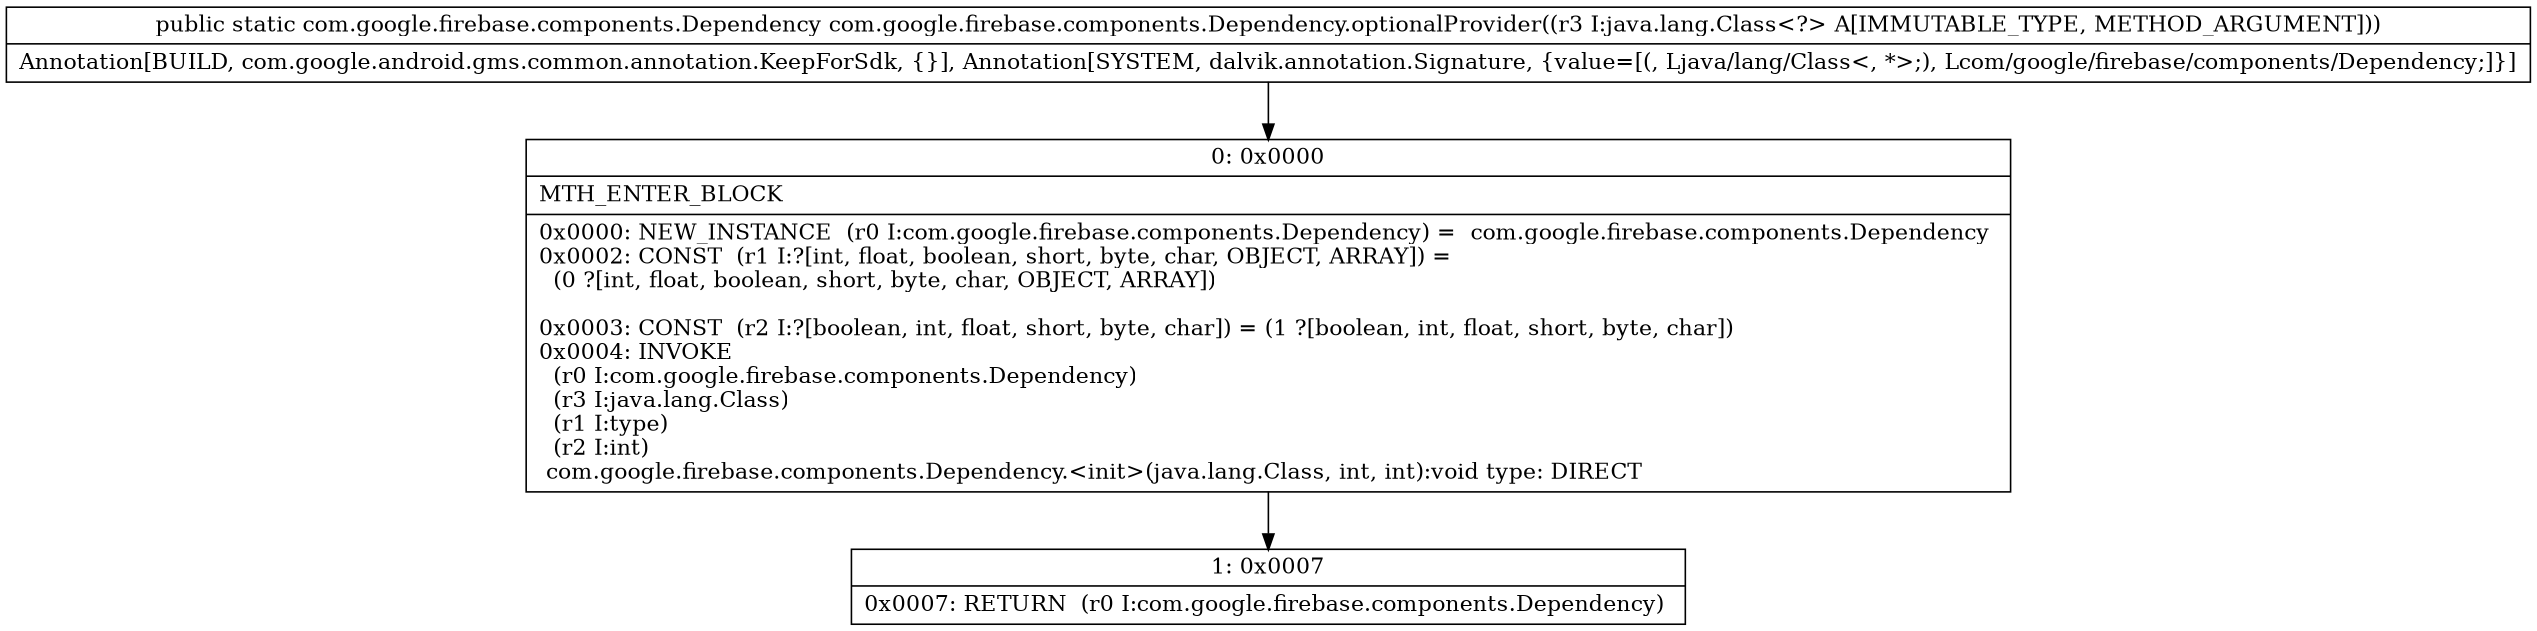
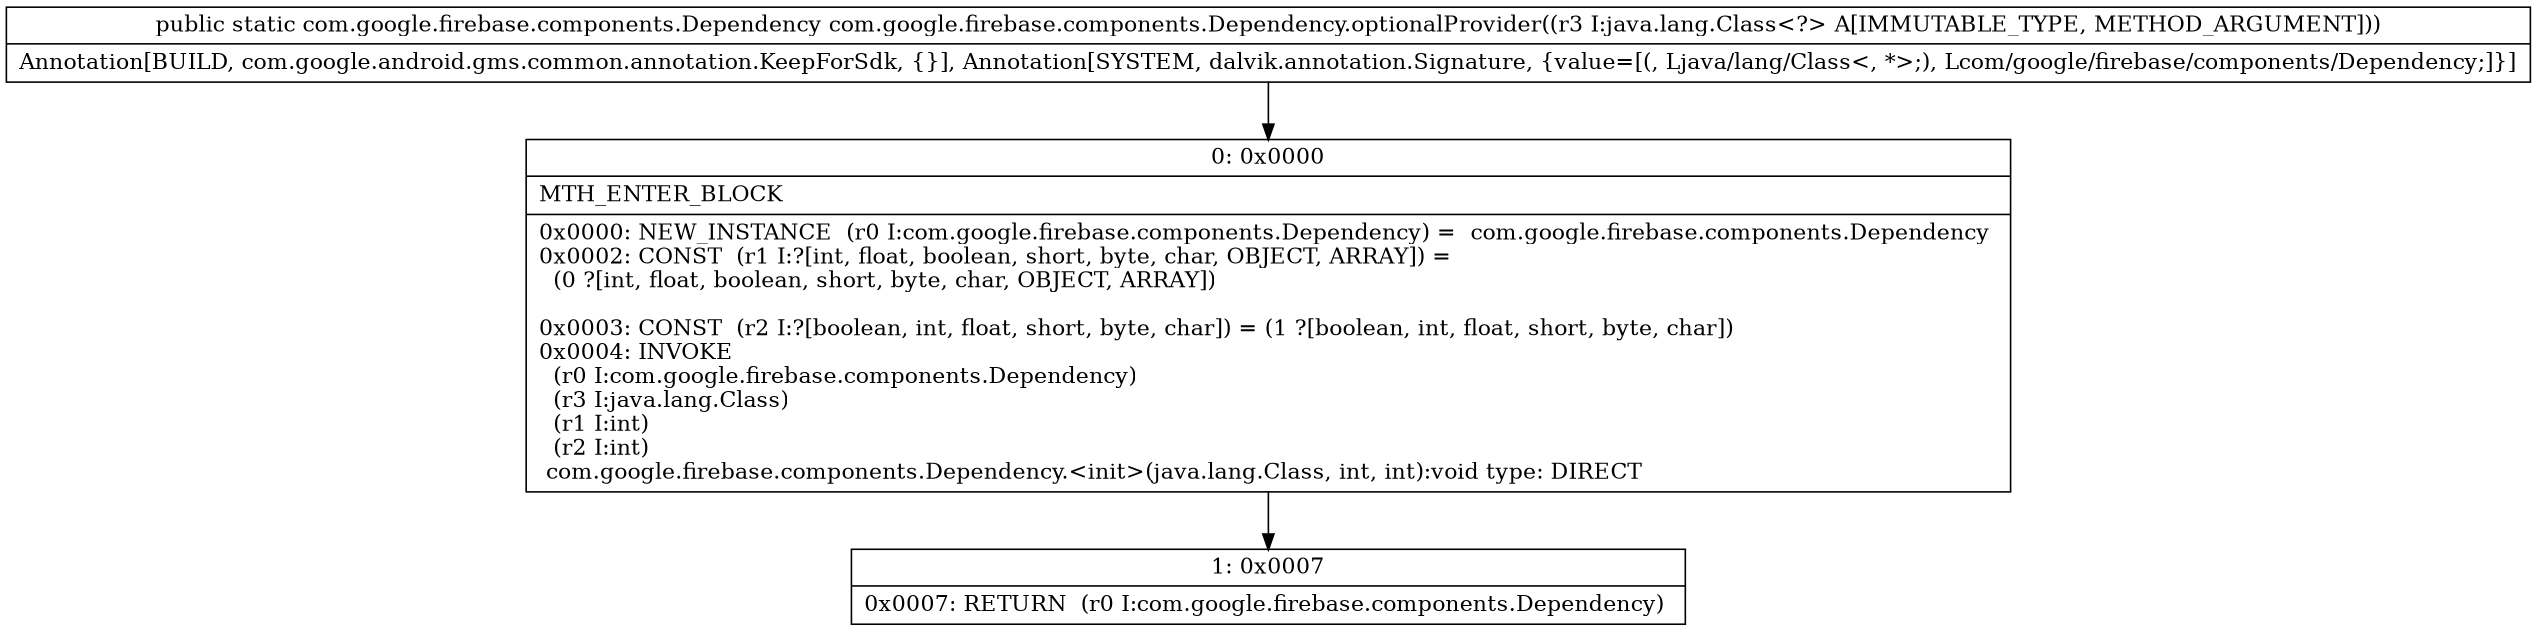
node "0: 0x0000": text "(r1 I:type)" -> "(r1 I:int)"
